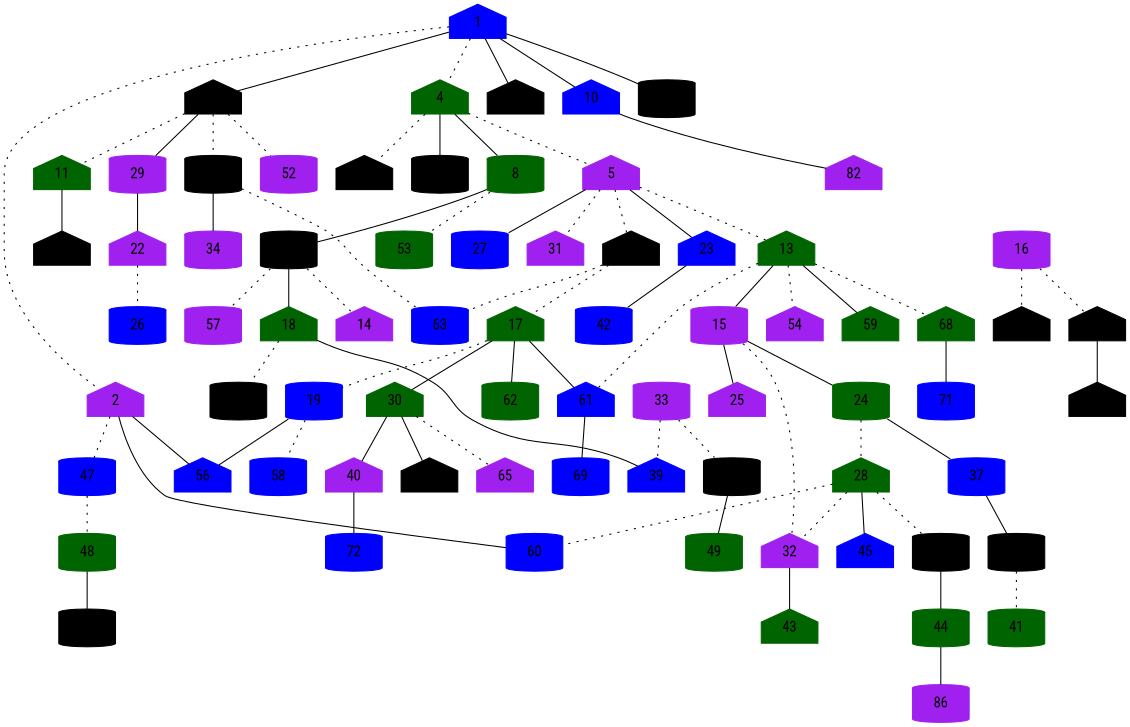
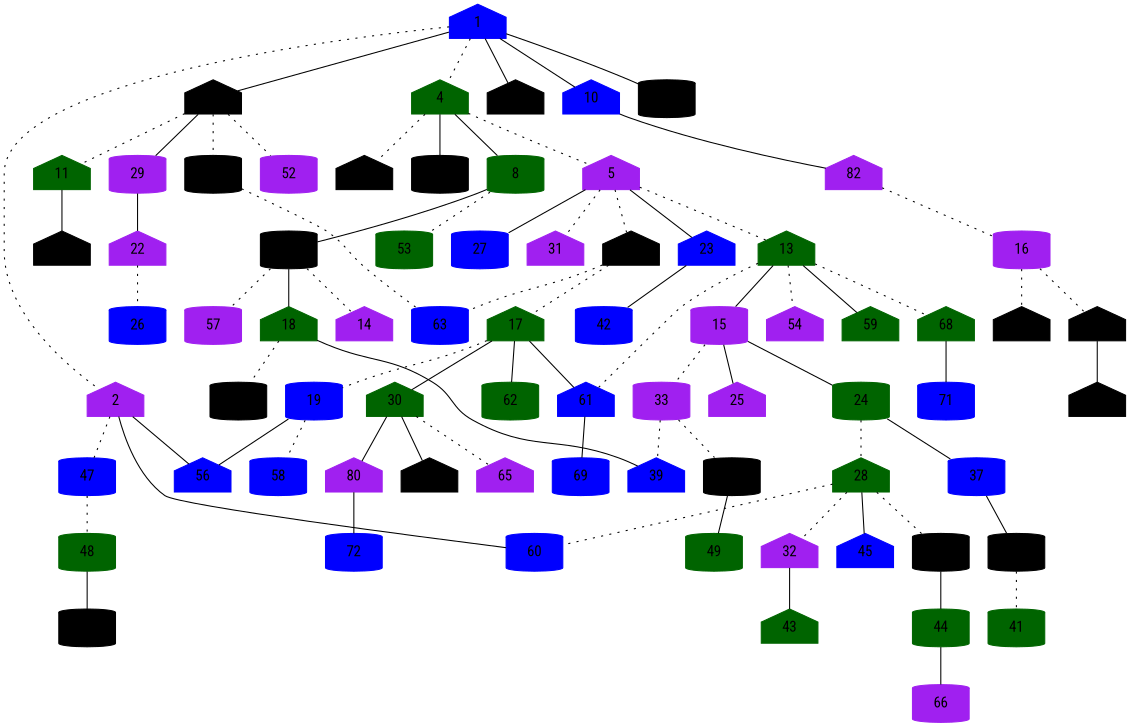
edge "82" -- "16": added
node "34": removed
edge "15" -- "32": now "15" -- "33"
node "40": label "40" -> "80"
node "86": label "86" -> "66"
